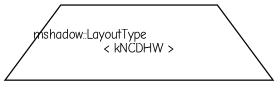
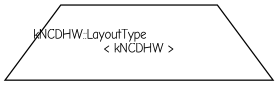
node "mshadow::LayoutType < kNCDHW >": label "mshadow::LayoutType < kNCDHW >" -> "kNCDHW::LayoutType < kNCDHW >"
